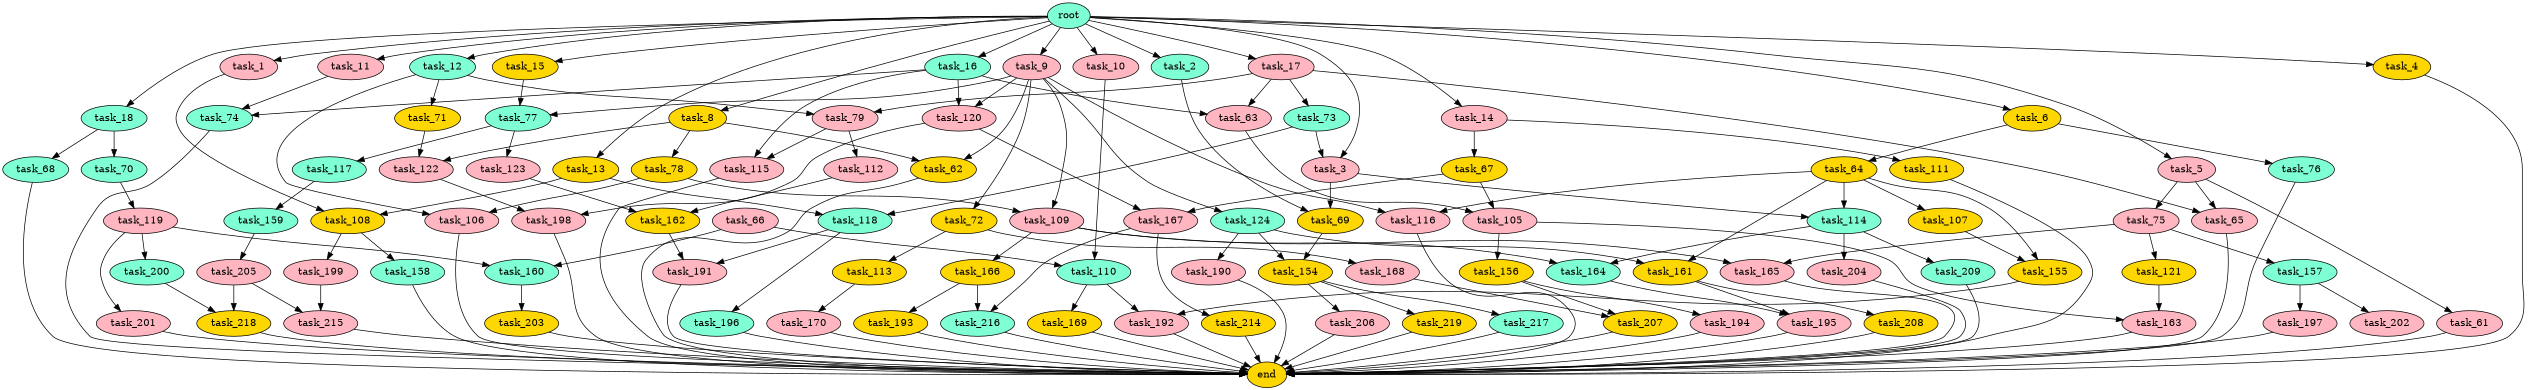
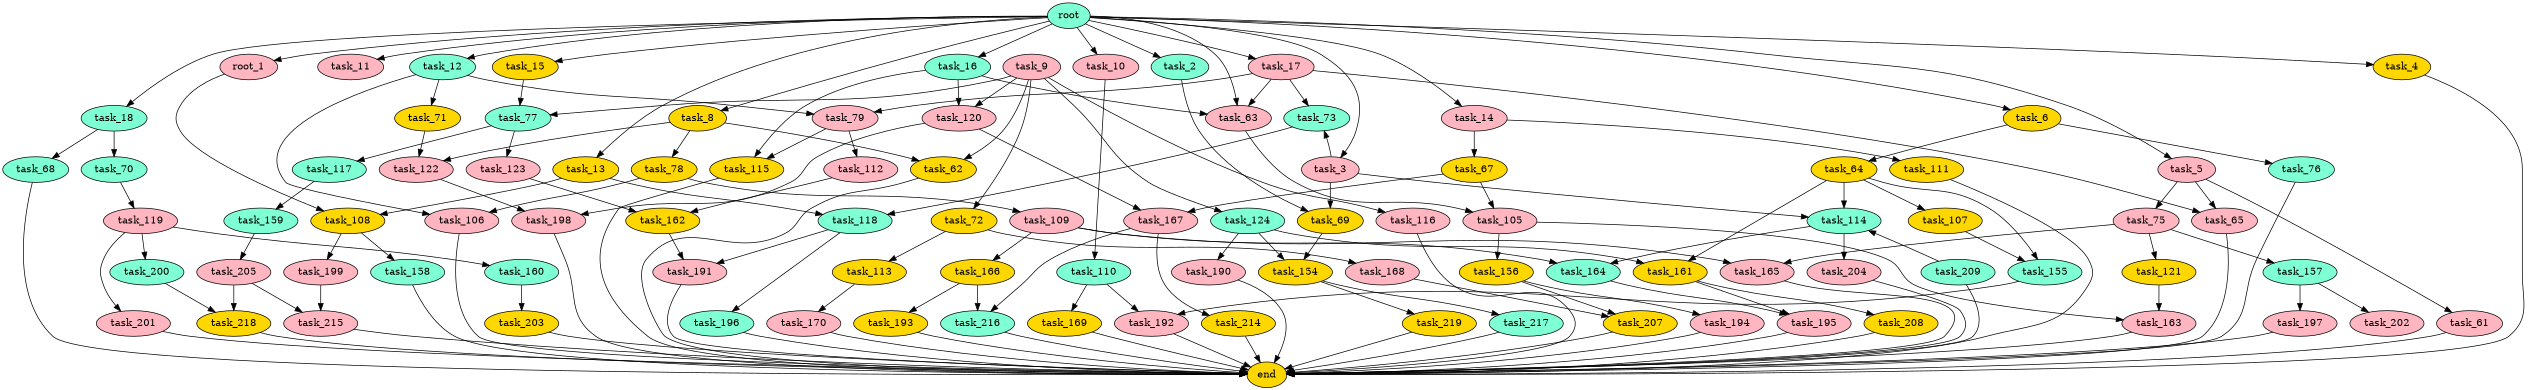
edge "root" -> "task_9": now "root" -> "task_63"
node "task_1": label "task_1" -> "root_1"
node "task_74": removed
edge "task_9" -> "task_109": removed
edge "task_73" -> "task_3": reversed
node "task_115": fillcolor lightpink -> gold
edge "task_64" -> "task_116": removed
node "task_66": removed
edge "task_114" -> "task_209": reversed
node "task_155": fillcolor gold -> aquamarine
node "task_206": removed
